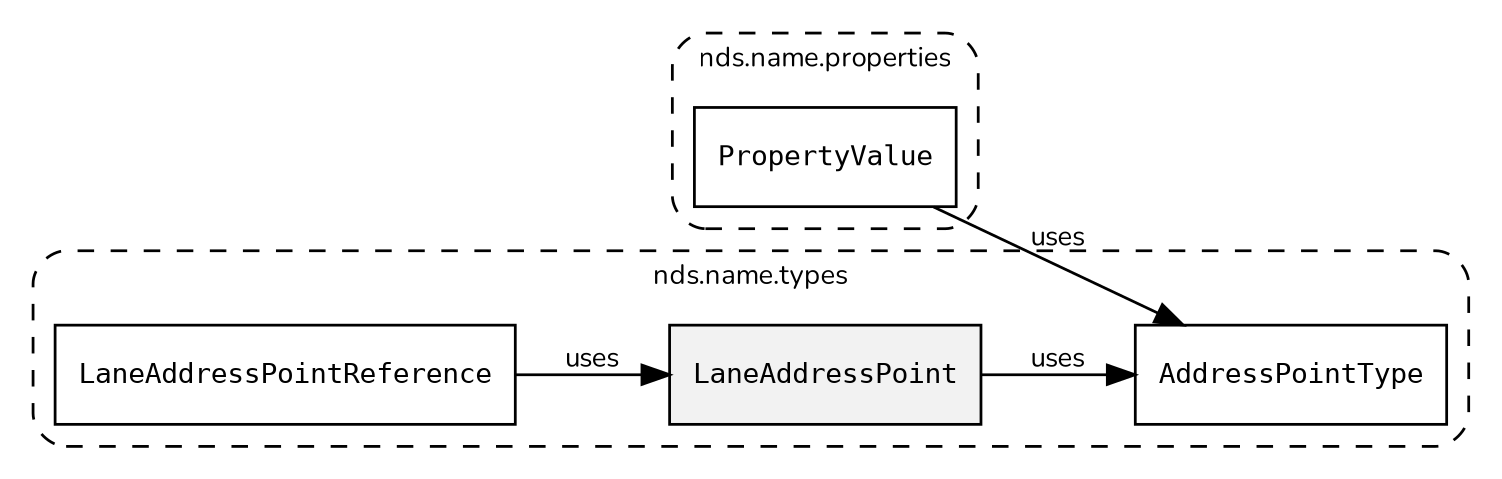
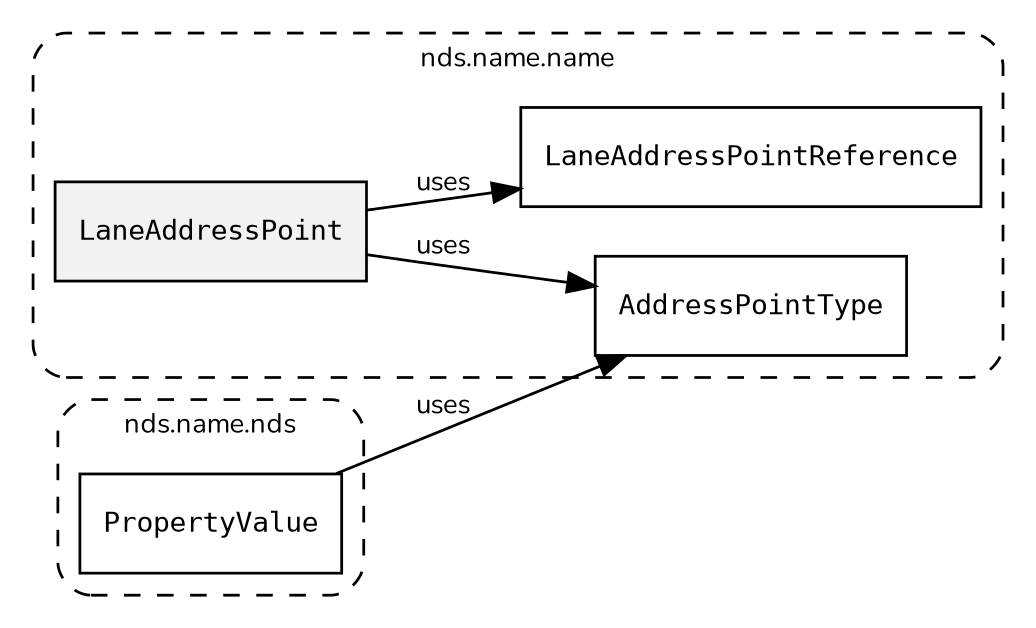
cluster "nds.name.properties": label "nds.name.properties" -> "nds.name.nds"
cluster "nds.name.types": label "nds.name.types" -> "nds.name.name"
edge "LaneAddressPointReference" -> "LaneAddressPoint": reversed
